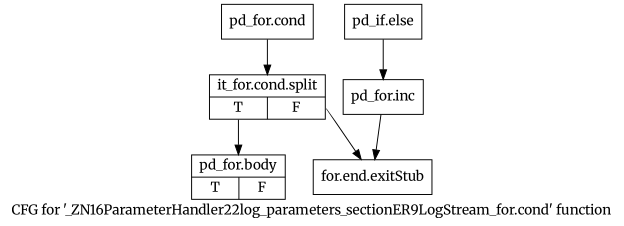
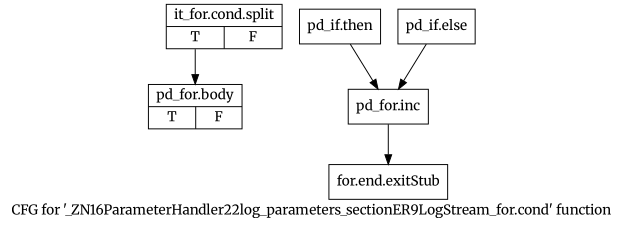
node "pd_for.cond": removed
node "pd_if.then": added
edge "it_for.cond.split" -> "for.end.exitStub": removed
